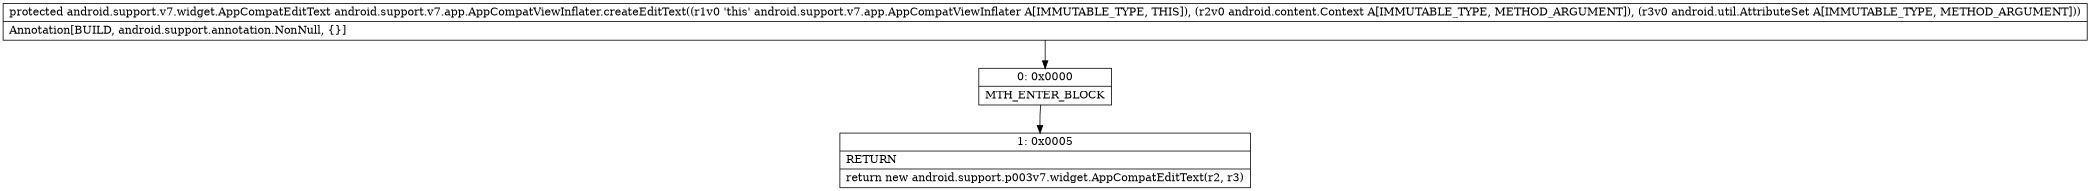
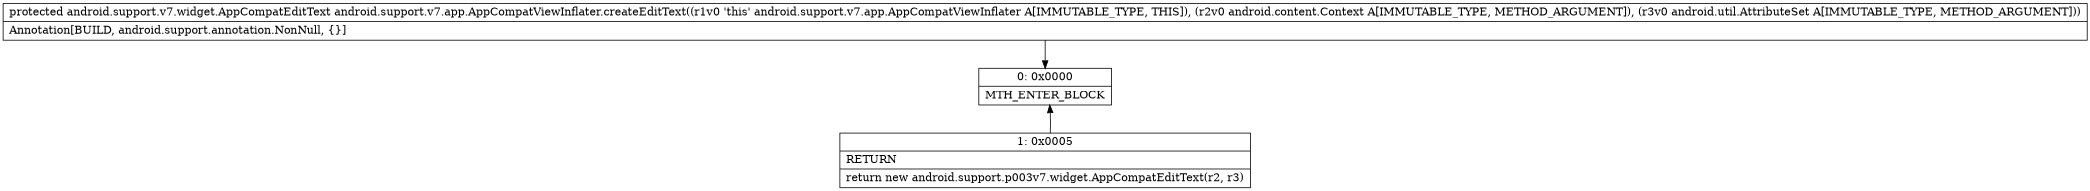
edge "0: 0x0000" -> "1: 0x0005": reversed
